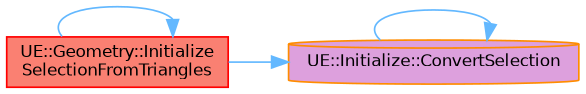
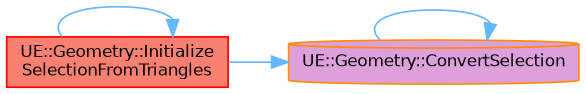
node "UE::Initialize::ConvertSelection": label "UE::Initialize::ConvertSelection" -> "UE::Geometry::ConvertSelection"
